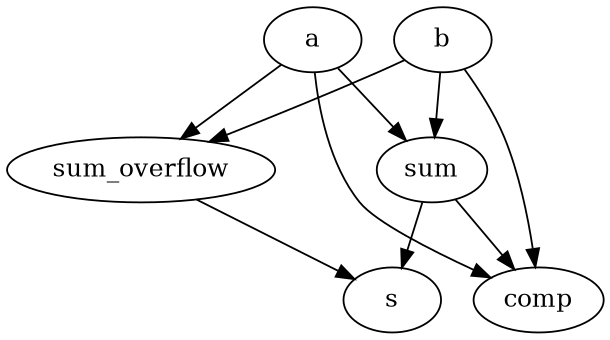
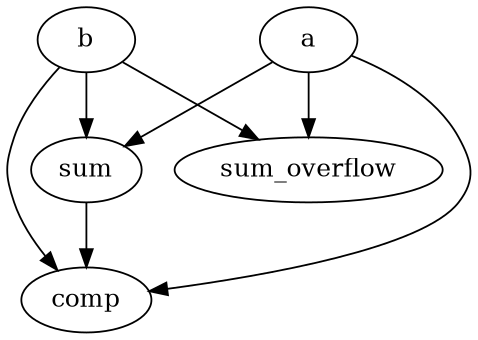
node "s": removed
